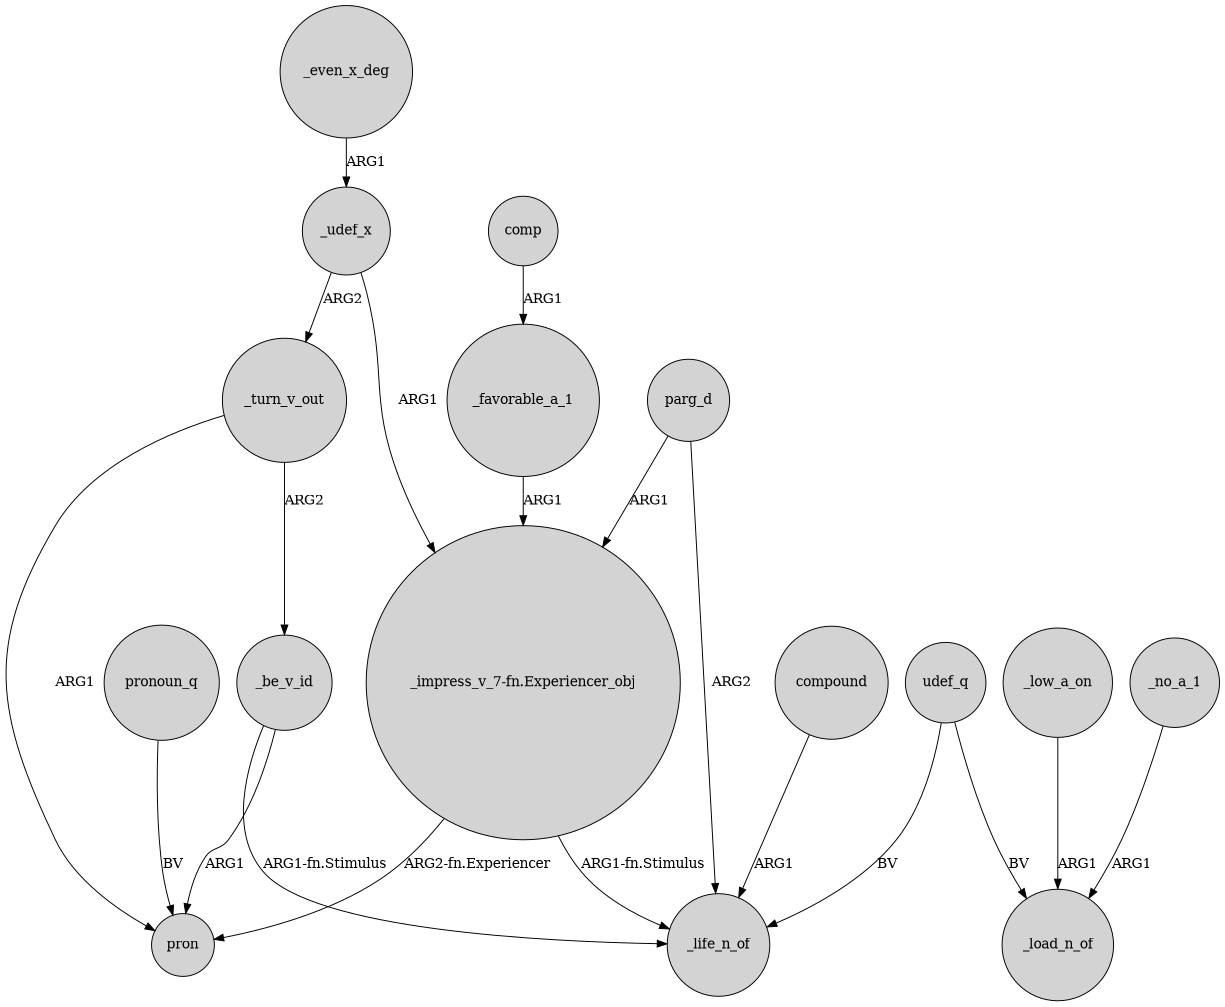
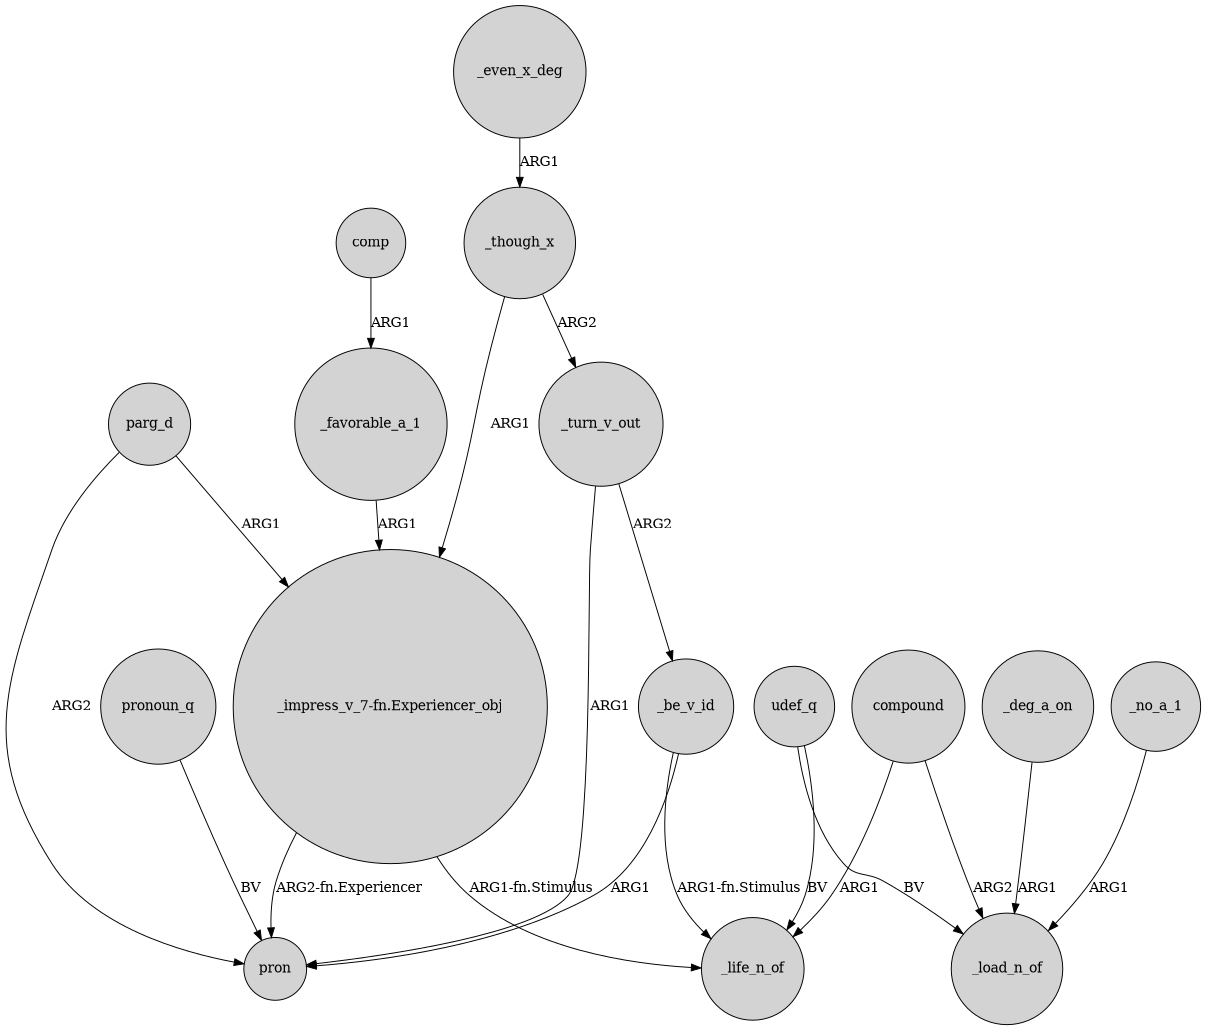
node "_udef_x": label "_udef_x" -> "_though_x"
edge "parg_d" -> "_life_n_of": now "parg_d" -> "pron"
node "_low_a_on": label "_low_a_on" -> "_deg_a_on"
edge "compound" -> "_load_n_of": added, label "ARG2"
